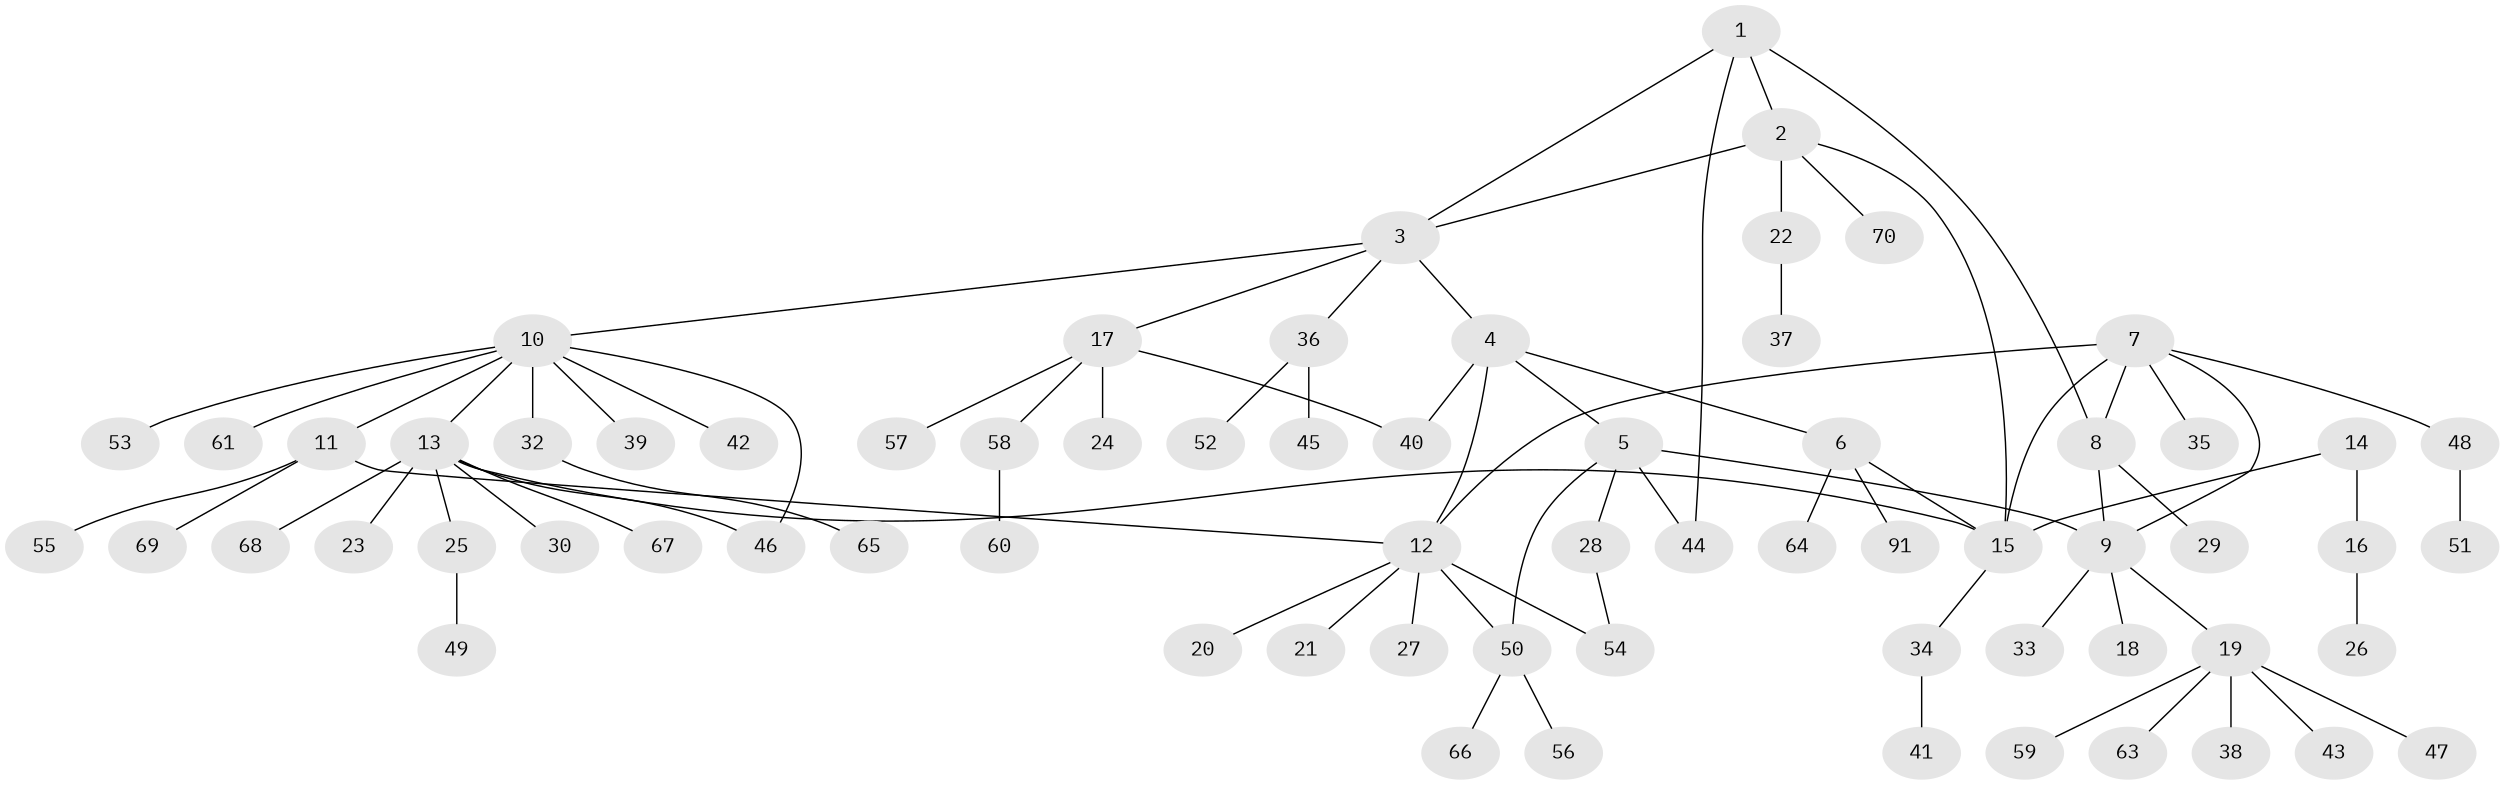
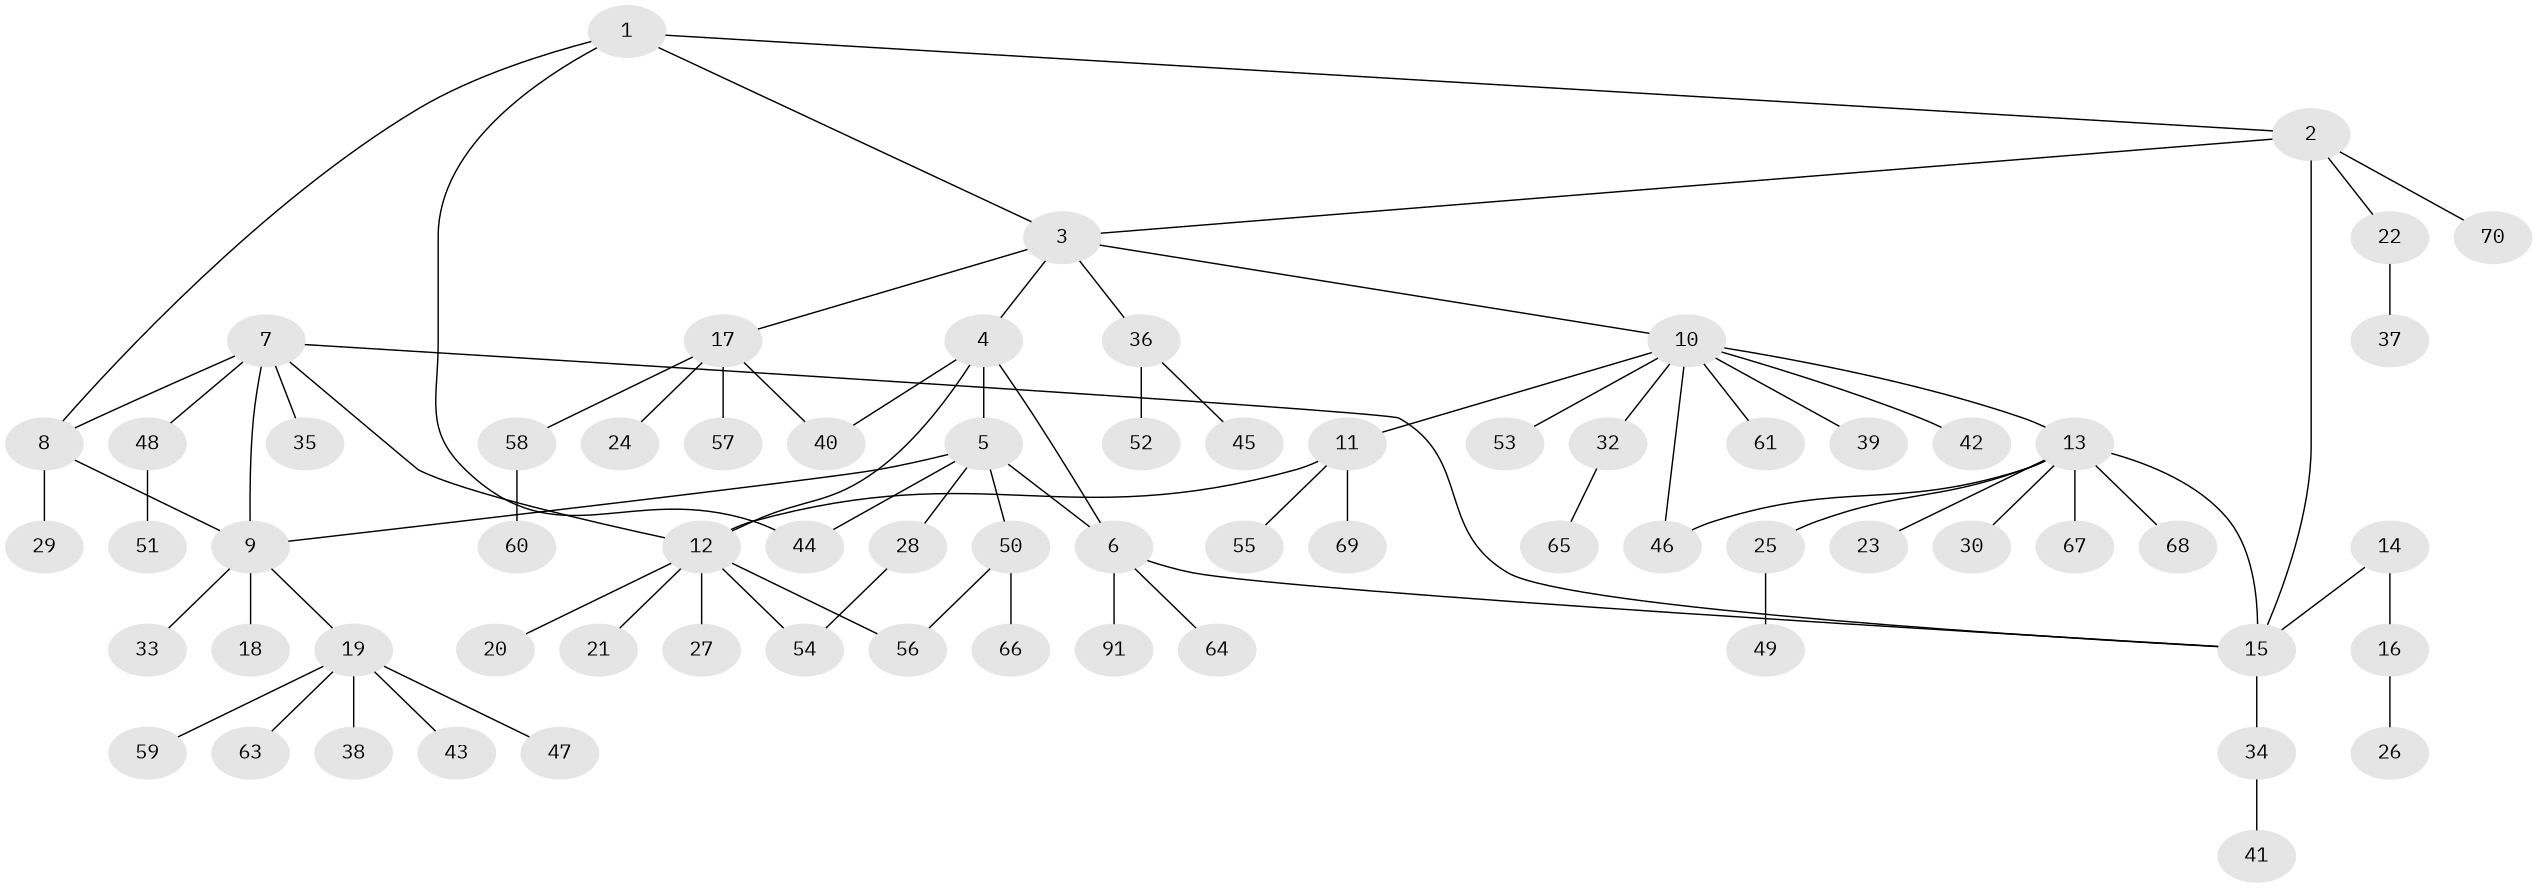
edge "5" -- "6": added
edge "12" -- "50": now "12" -- "56"
